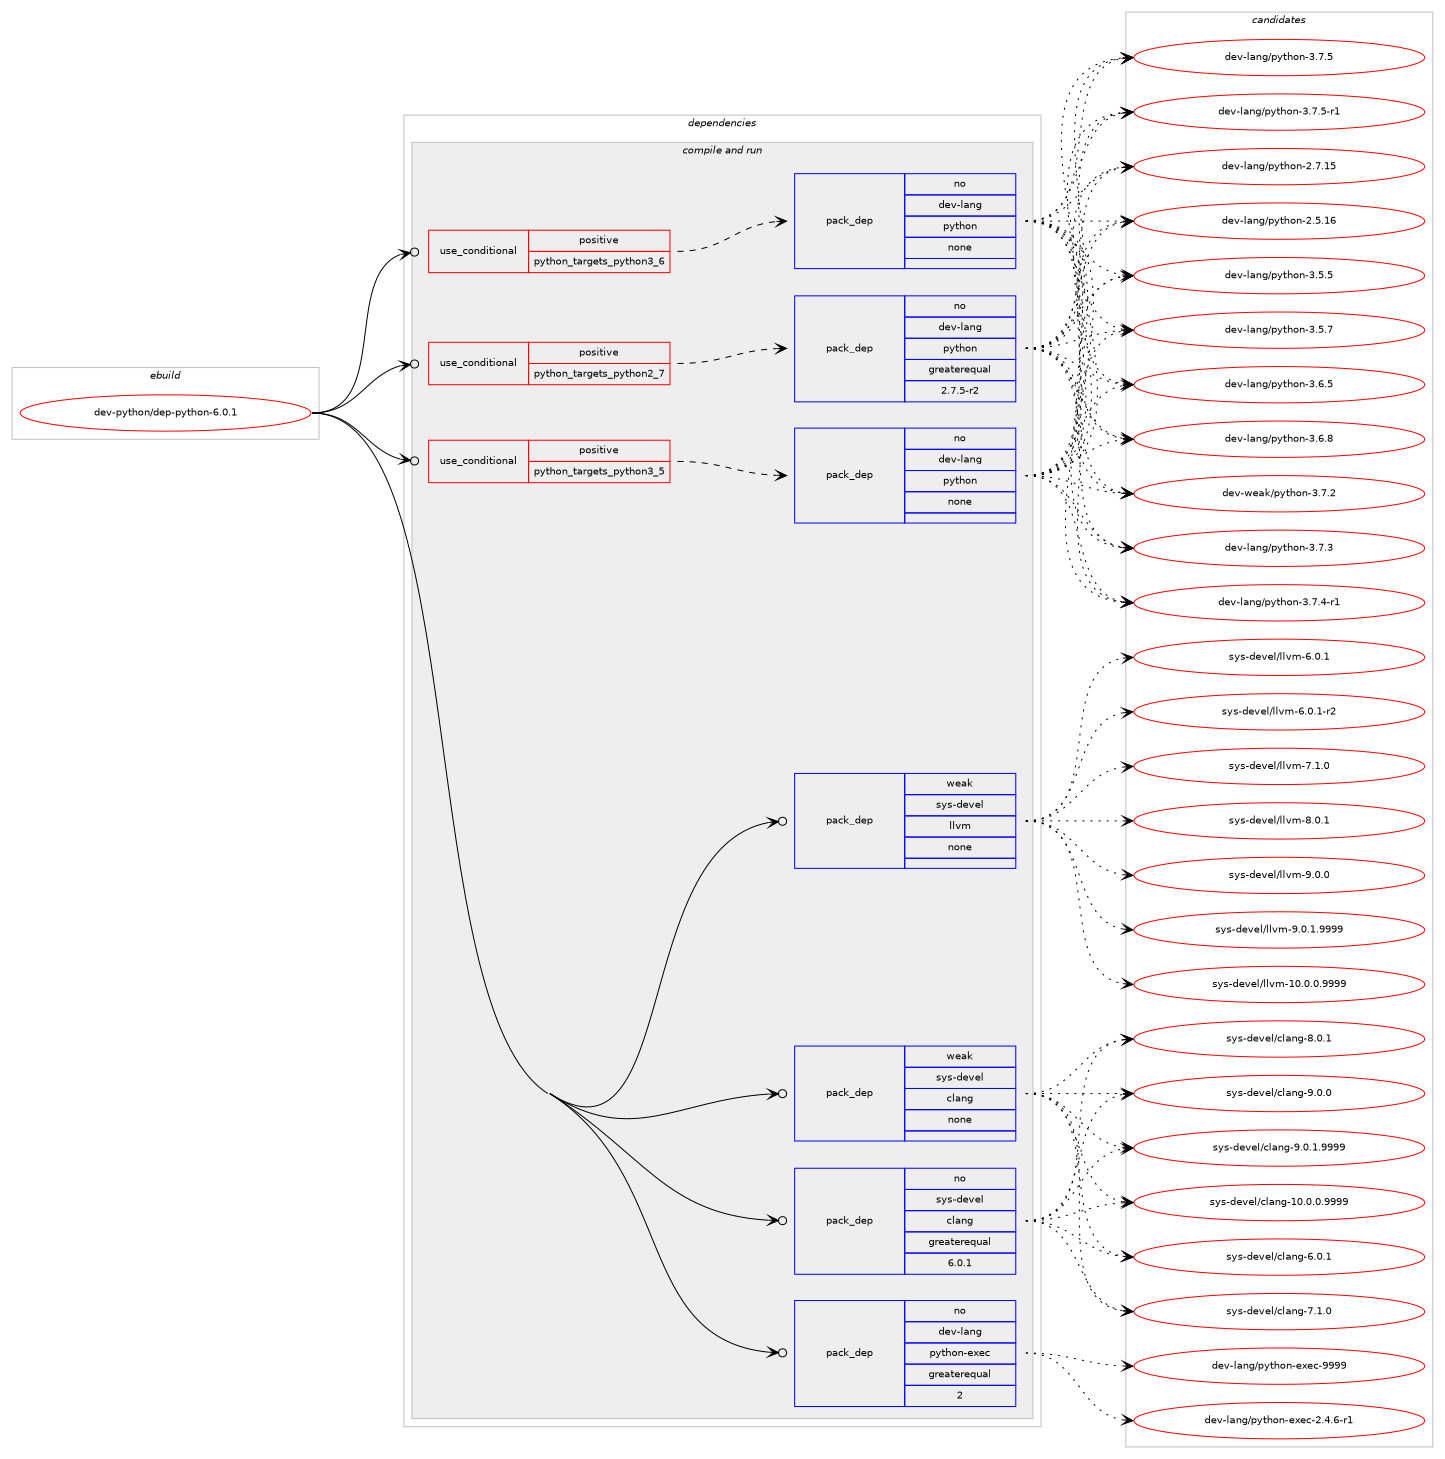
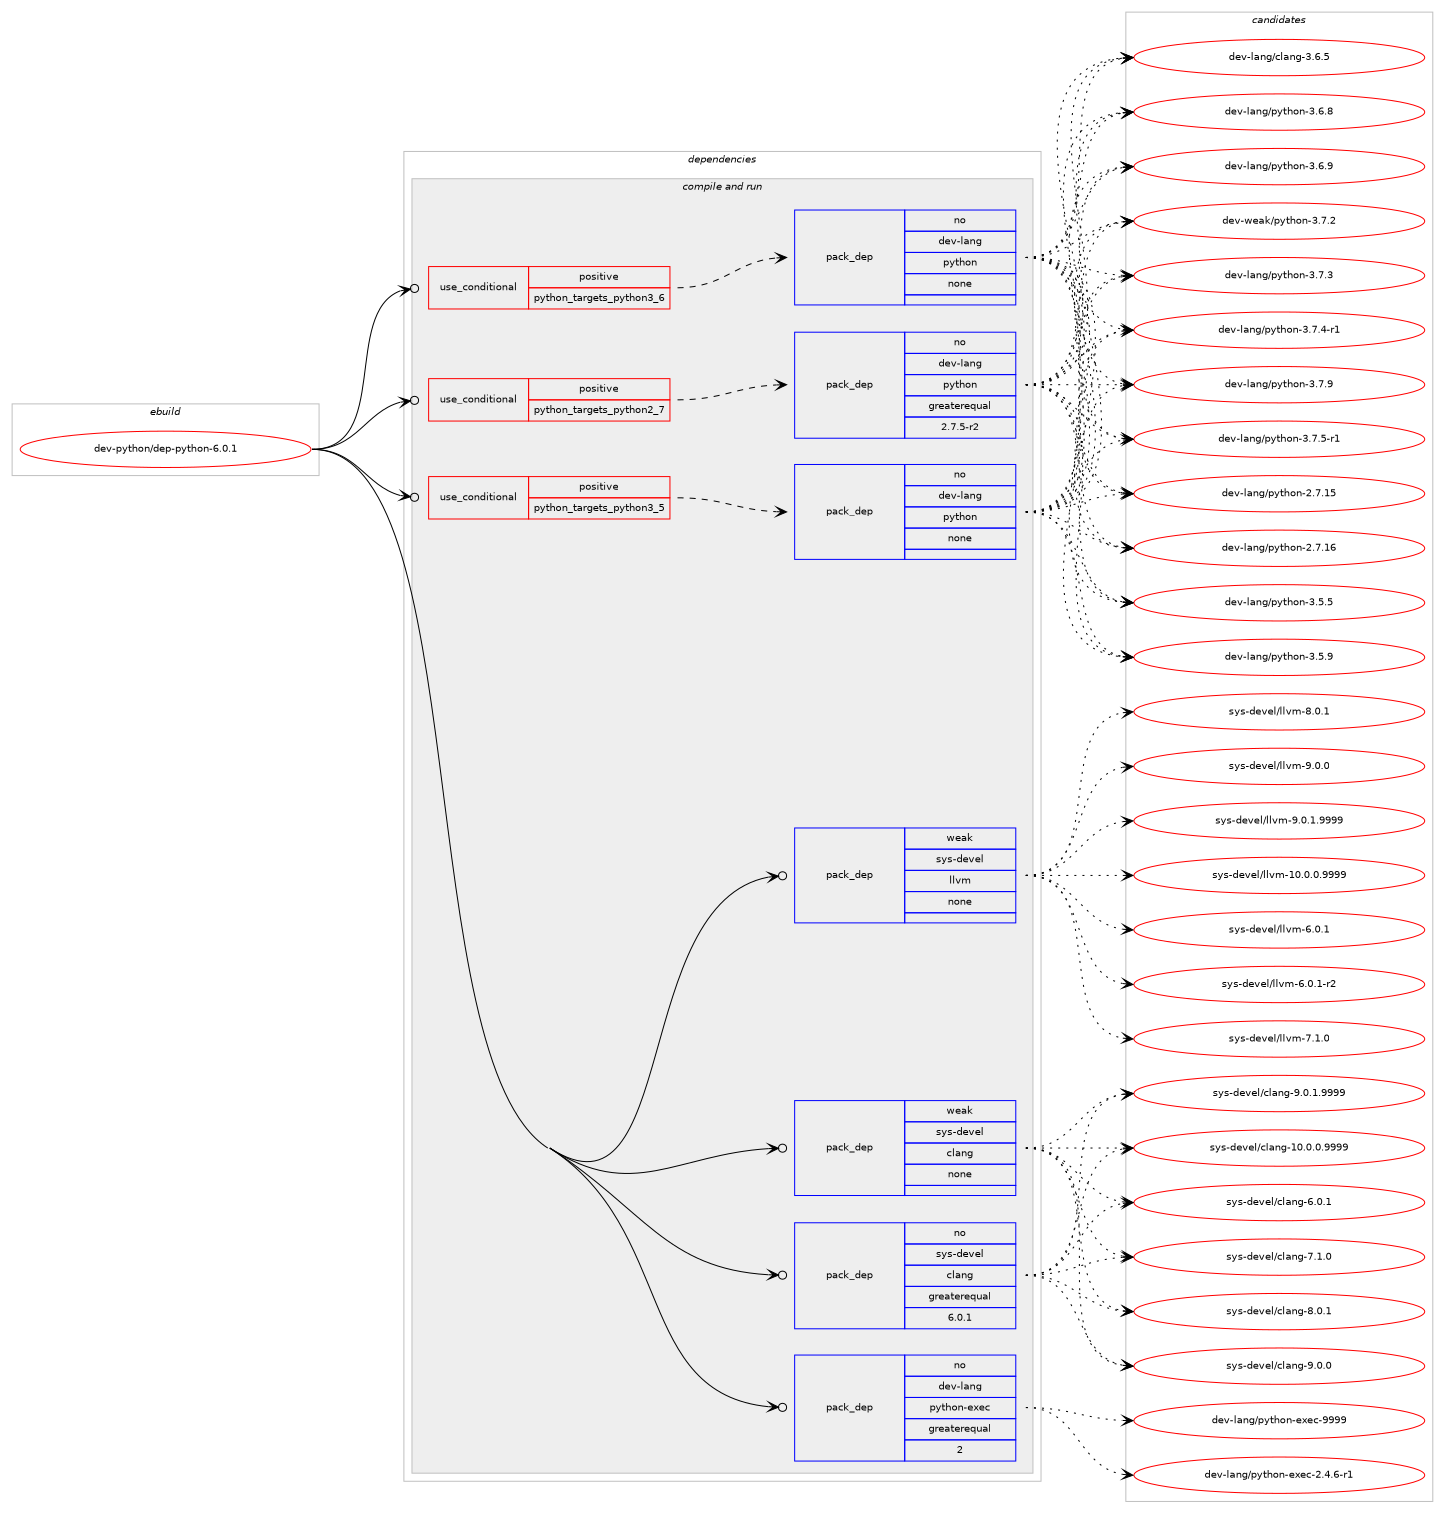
node "dev-lang/python-3.7.5": label "dev-lang/python-3.7.5" -> "dev-lang/python-3.7.9"
node "dev-lang/python-3.6.9": added
node "dev-lang/python-2.5.16": label "dev-lang/python-2.5.16" -> "dev-lang/python-2.7.16"
node "dev-lang/python-3.5.7": label "dev-lang/python-3.5.7" -> "dev-lang/python-3.5.9"
node "dev-lang/python-3.6.5": label "dev-lang/python-3.6.5" -> "dev-lang/clang-3.6.5"
